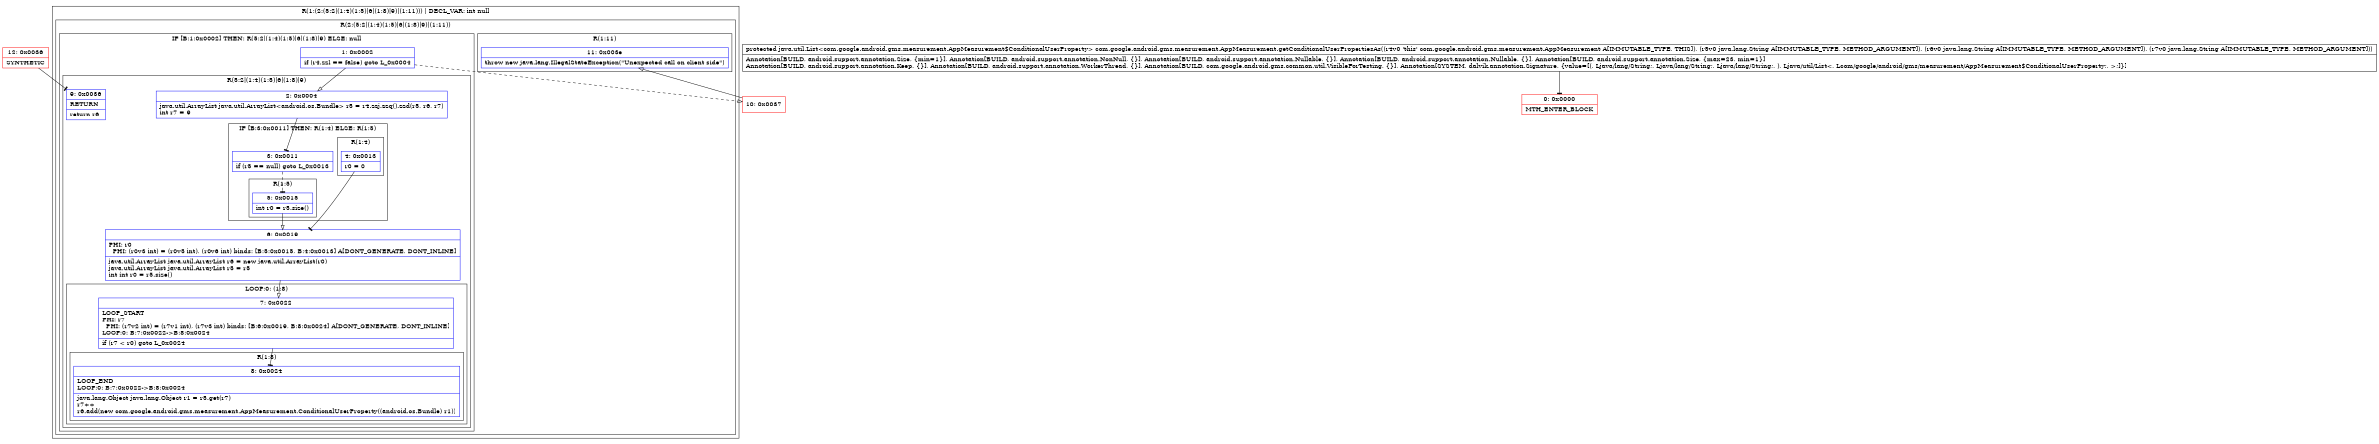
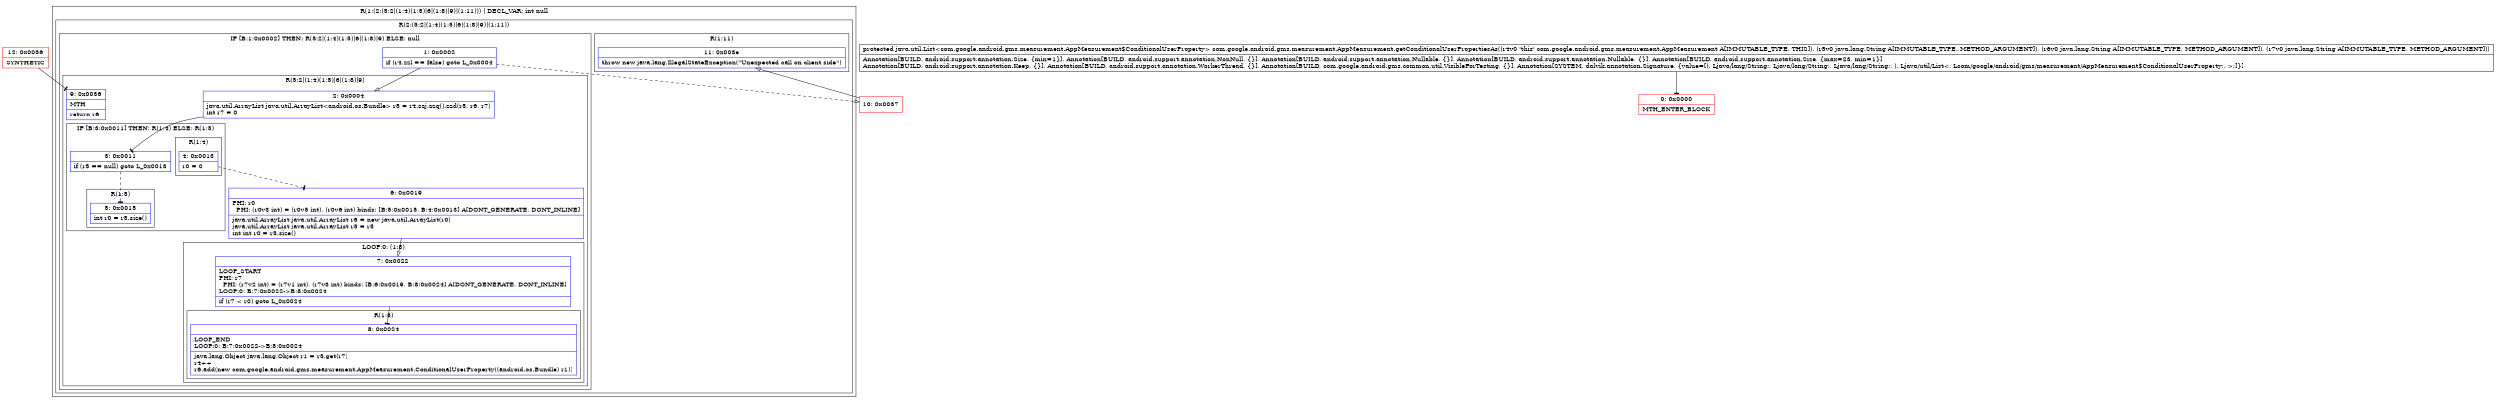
node "9: 0x0036": text "RETURN" -> "MTH"
node "2: 0x0004": text "int r7 = 9" -> "int r7 = 0"
edge "4: 0x0013" -> "6: 0x0019": style solid -> dashed
edge "5: 0x0015" -> "6: 0x0019": removed
node "8: 0x0024": text "r7++" -> "r4++"
